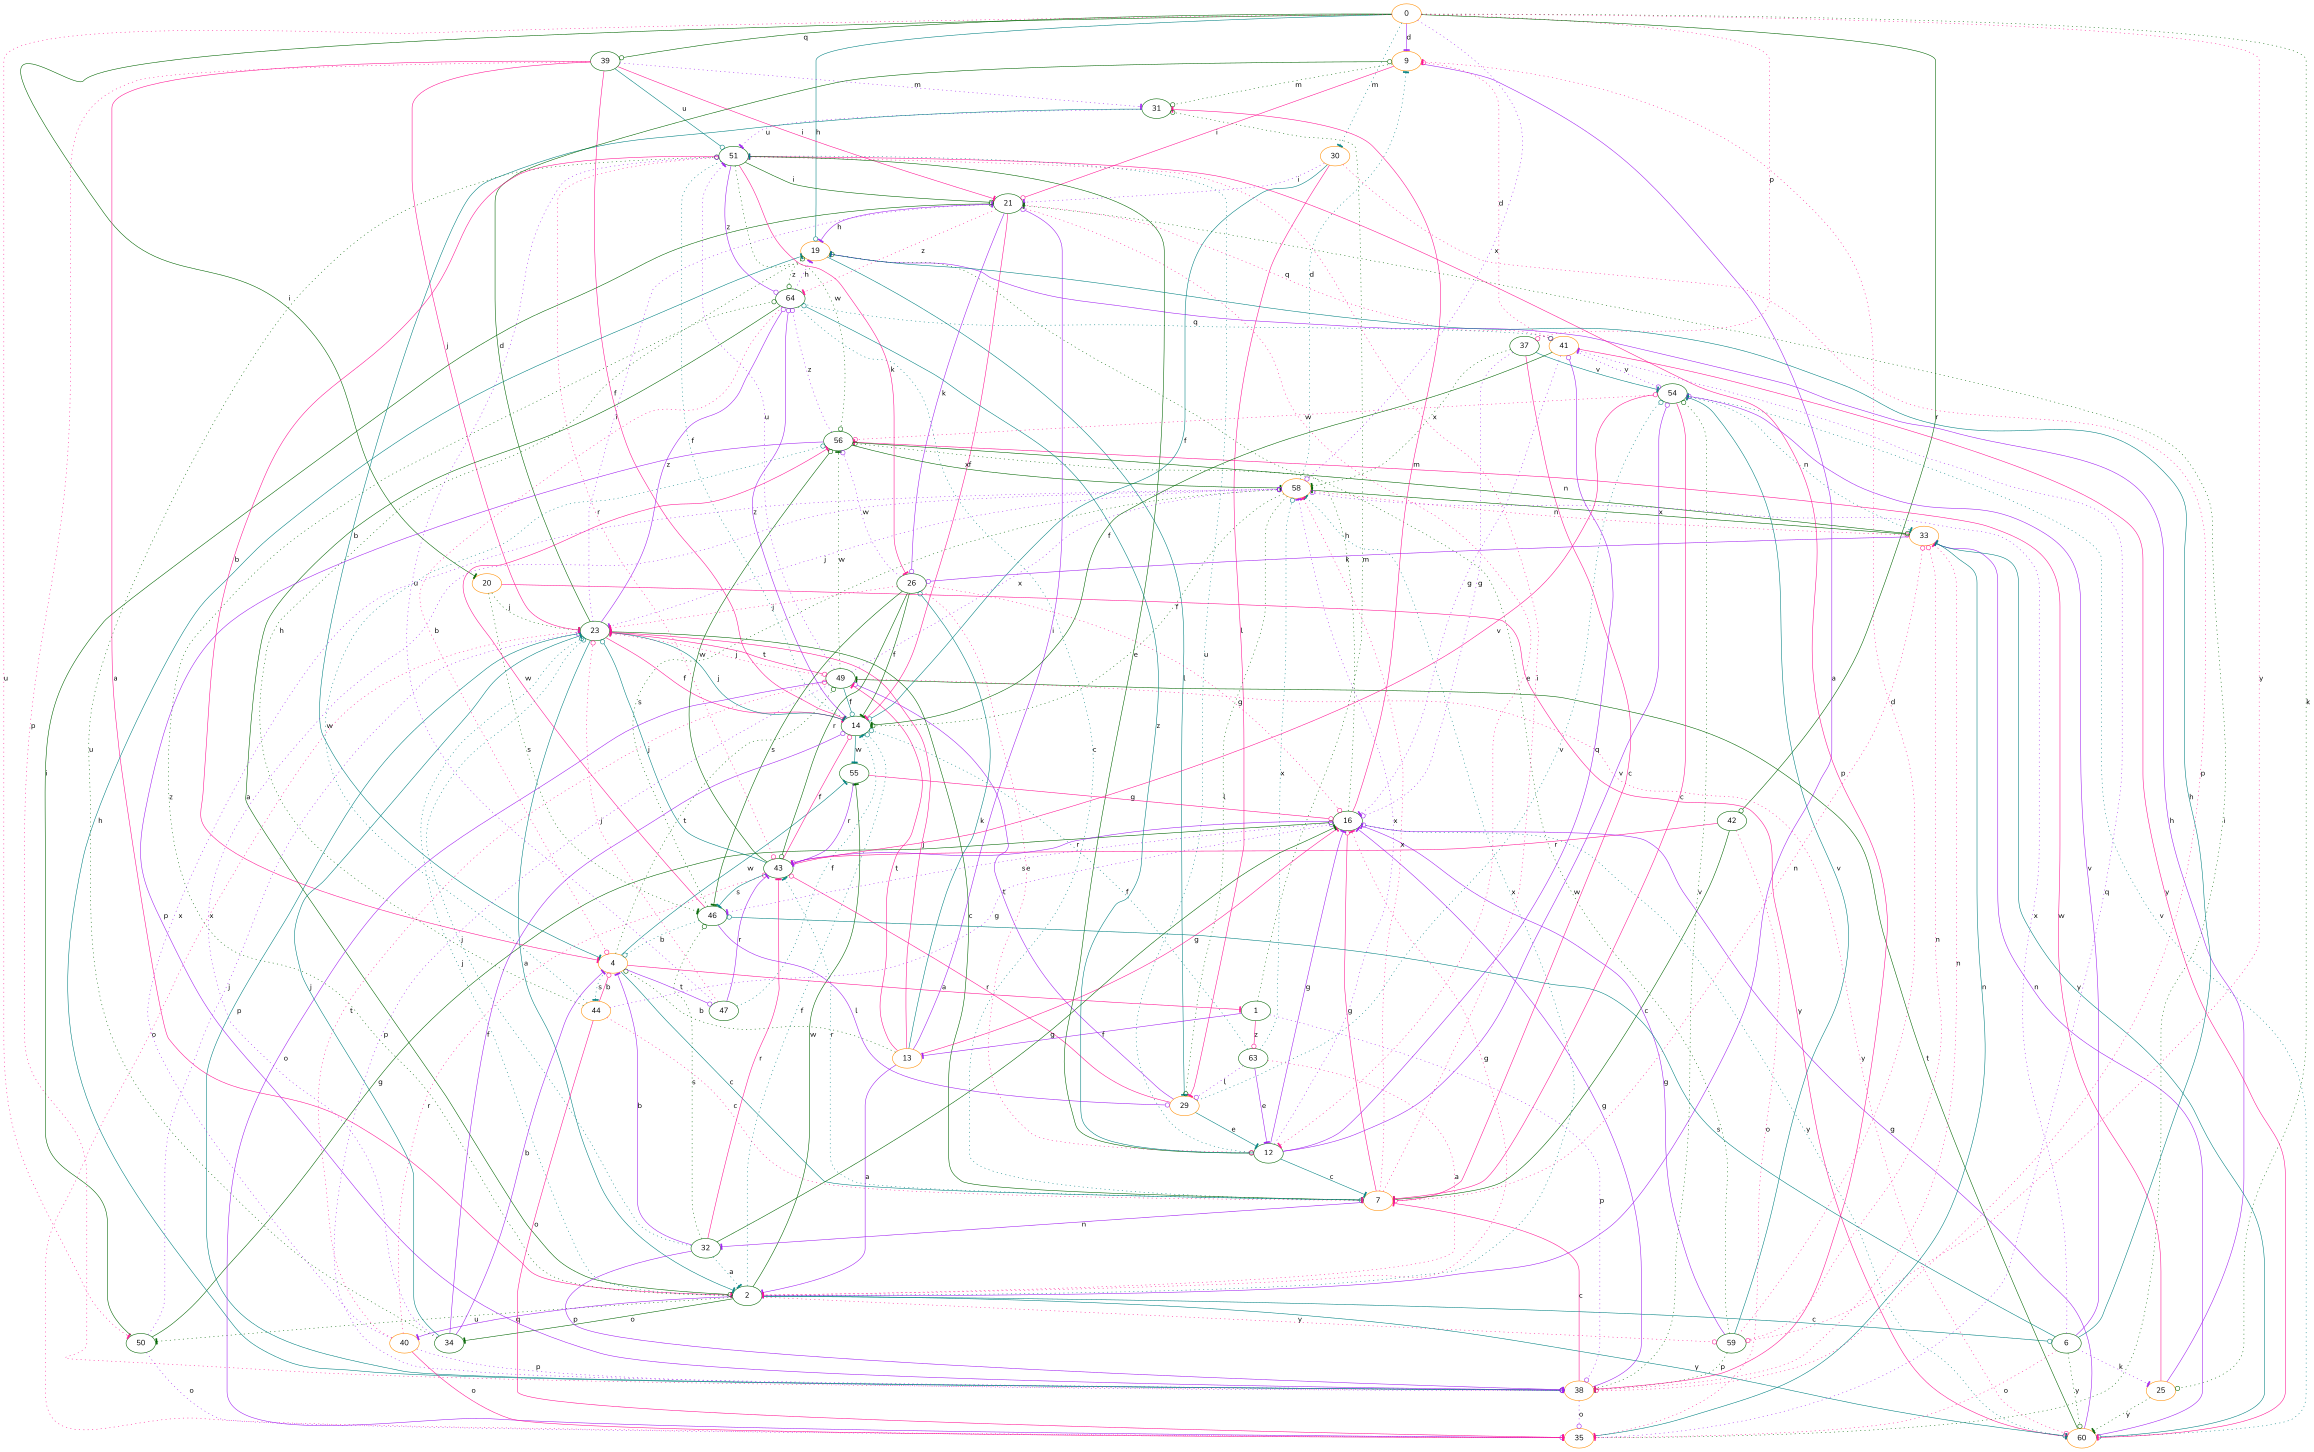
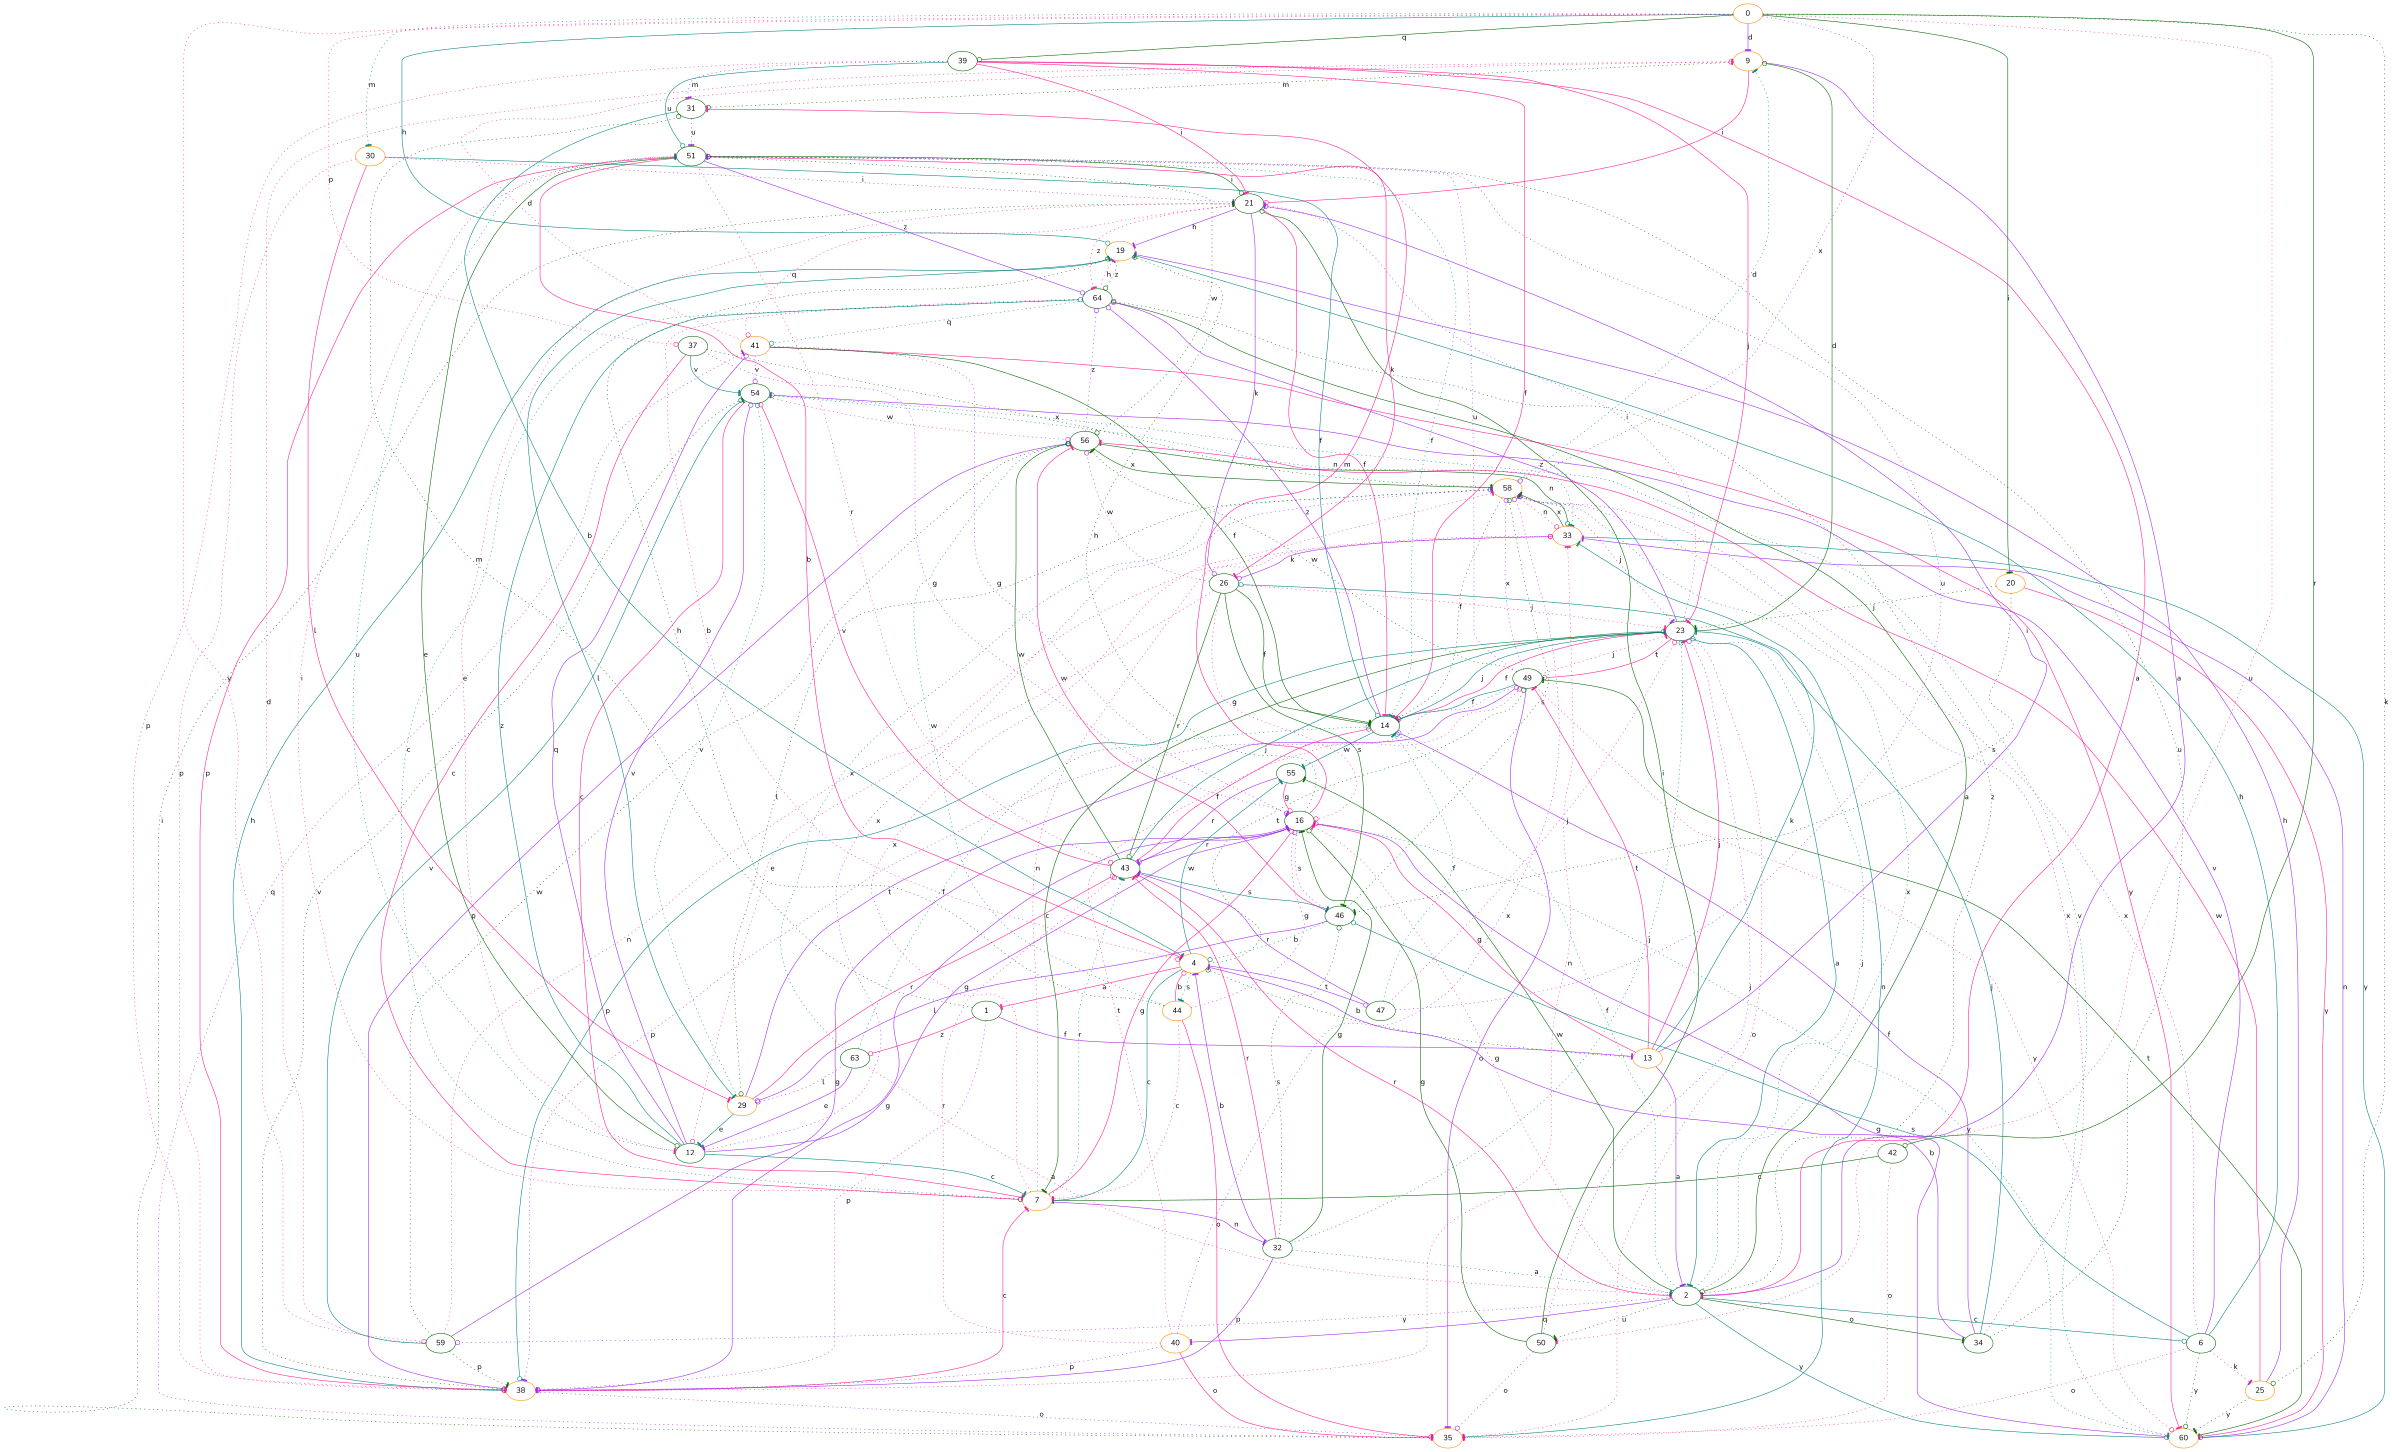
edge "42" -> "43": now "2" -> "43"
edge "2" -> "59": color deeppink -> purple
